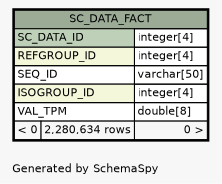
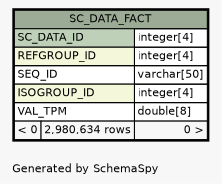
node "SC_DATA_FACT": text "2,280,634 rows" -> "2,980,634 rows"
